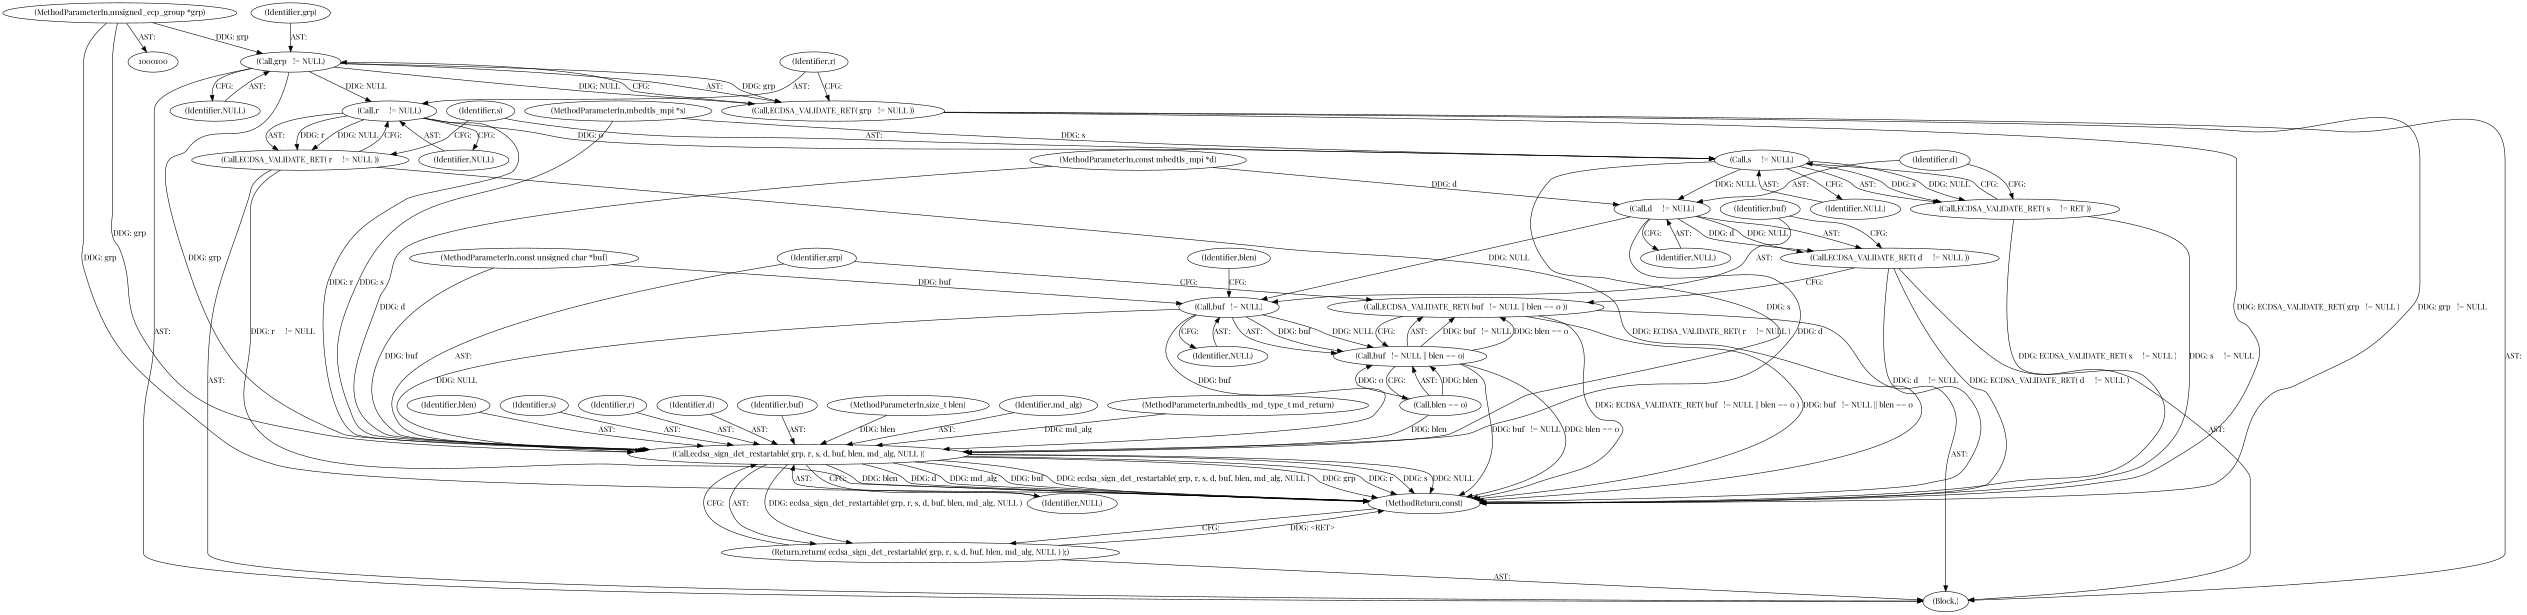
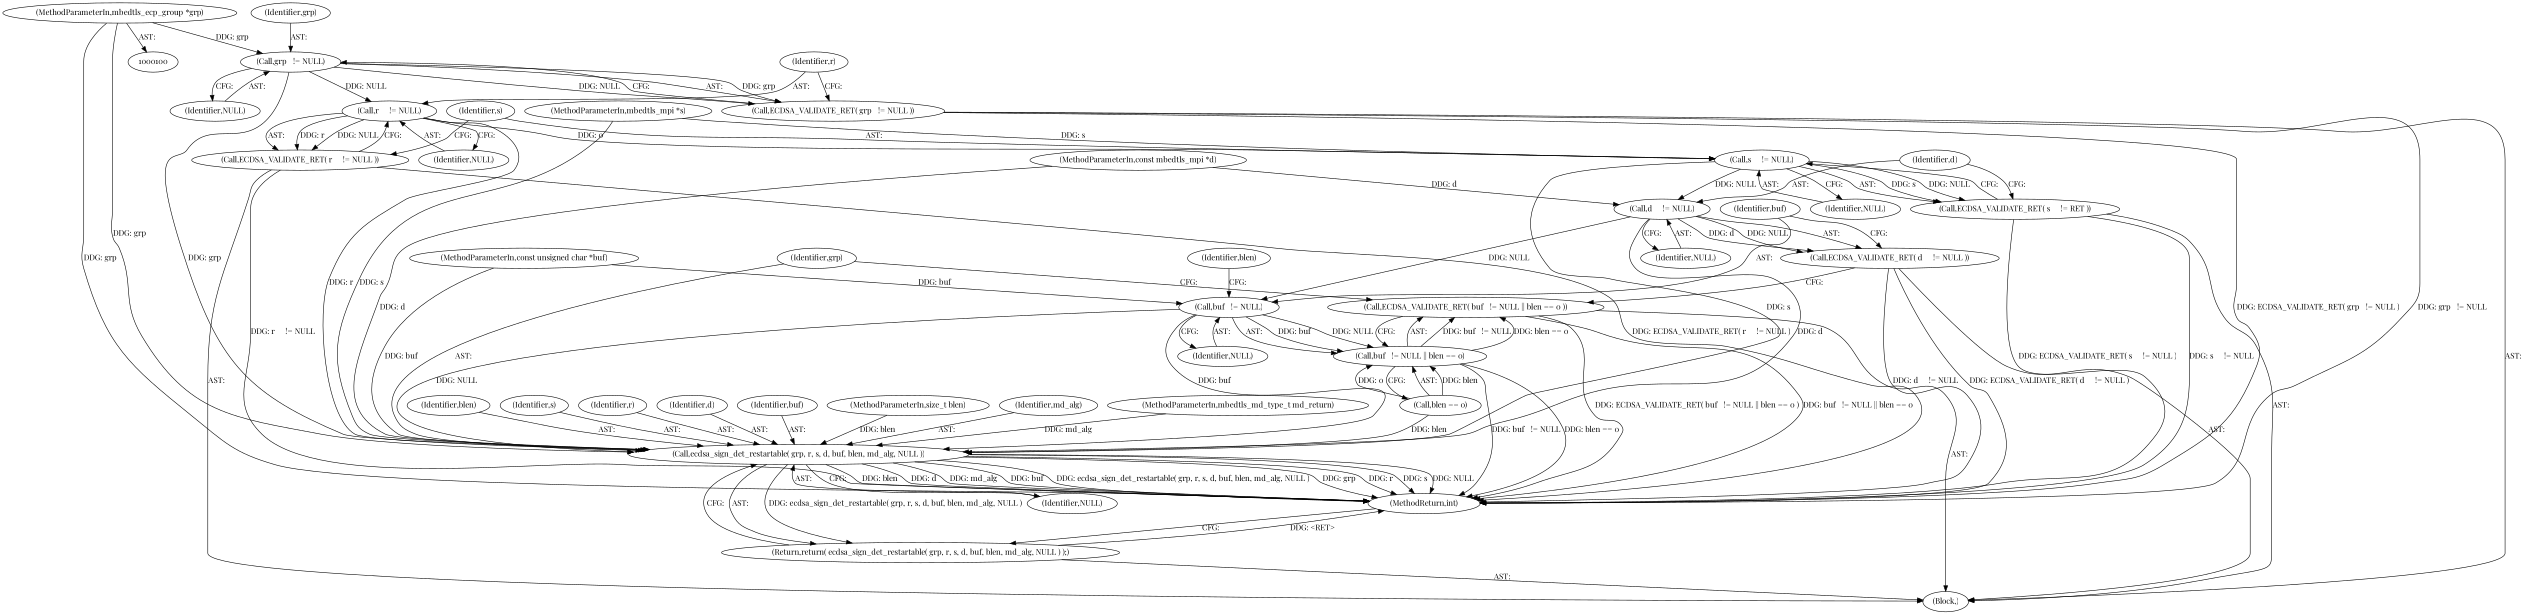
node "(MethodParameterIn,unsigned_ecp_group *grp)": label "(MethodParameterIn,unsigned_ecp_group *grp)" -> "(MethodParameterIn,mbedtls_ecp_group *grp)"
node "(MethodReturn,const)": label "(MethodReturn,const)" -> "(MethodReturn,int)"
edge "(Call,grp   != NULL)" -> "(Block,)": now "(Call,ECDSA_VALIDATE_RET( s     != RET ))" -> "(Block,)"
